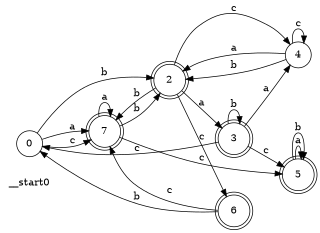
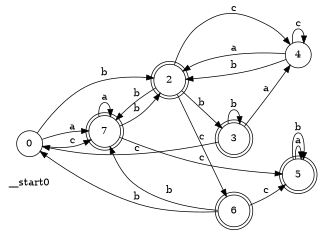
edge "2" -> "3": label "a" -> "b"
edge "3" -> "5": now "6" -> "5"
edge "6" -> "7": label "c" -> "b"
